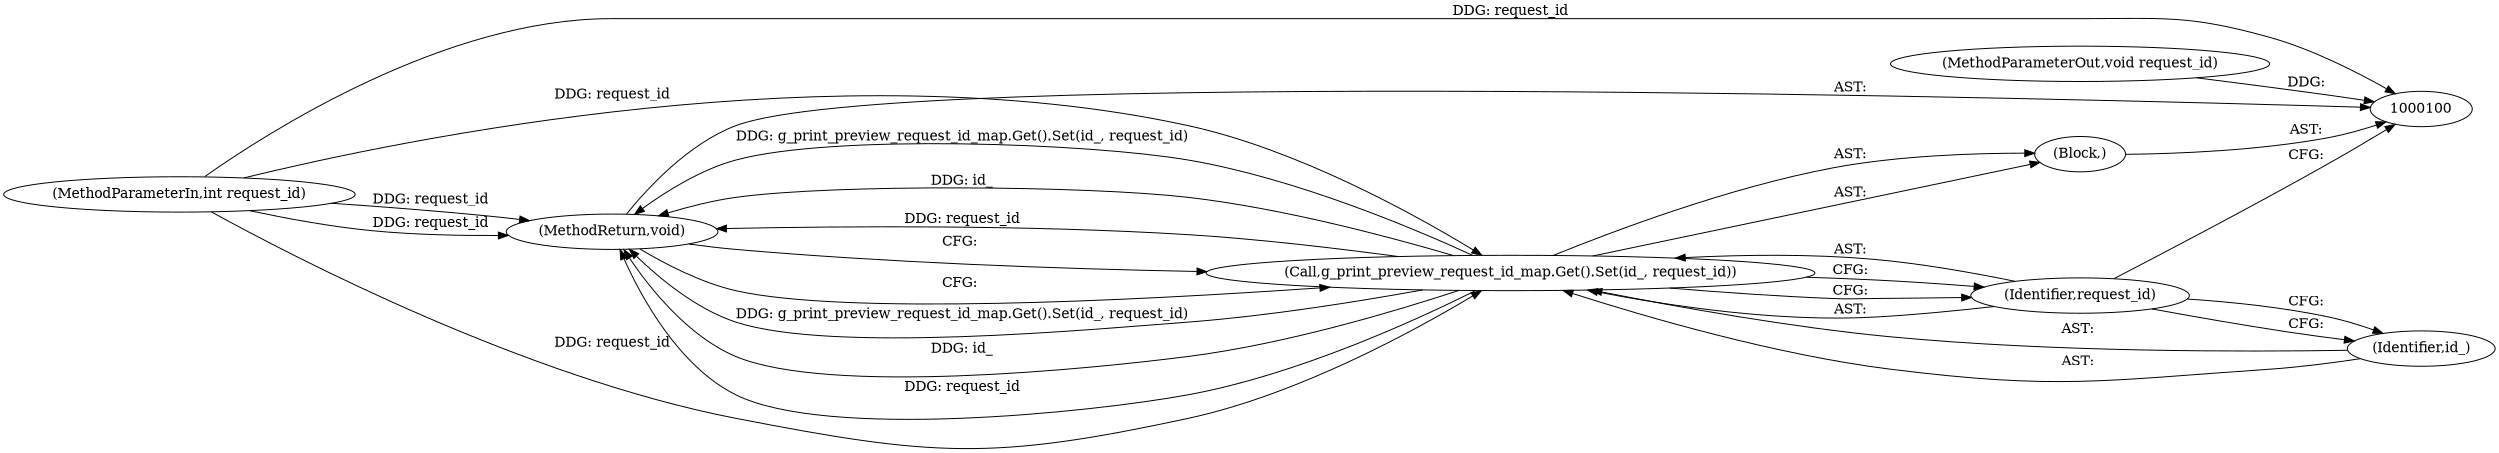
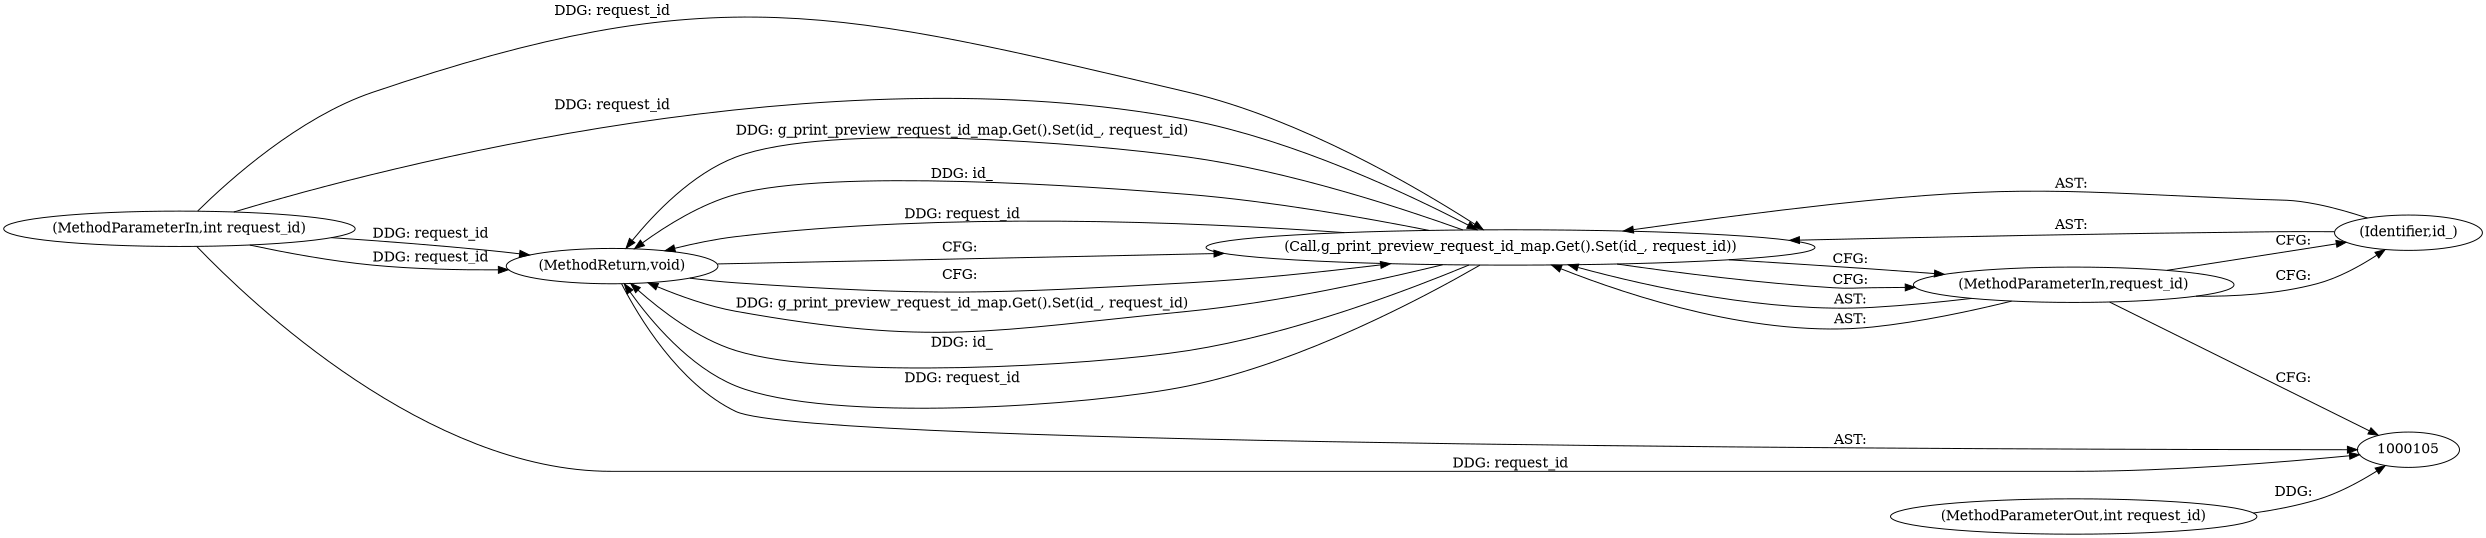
node "(MethodParameterOut,void request_id)": label "(MethodParameterOut,void request_id)" -> "(MethodParameterOut,int request_id)"
node "1000100": label "1000100" -> "1000105"
node "(Block,)": removed
node "(Identifier,request_id)": label "(Identifier,request_id)" -> "(MethodParameterIn,request_id)"
